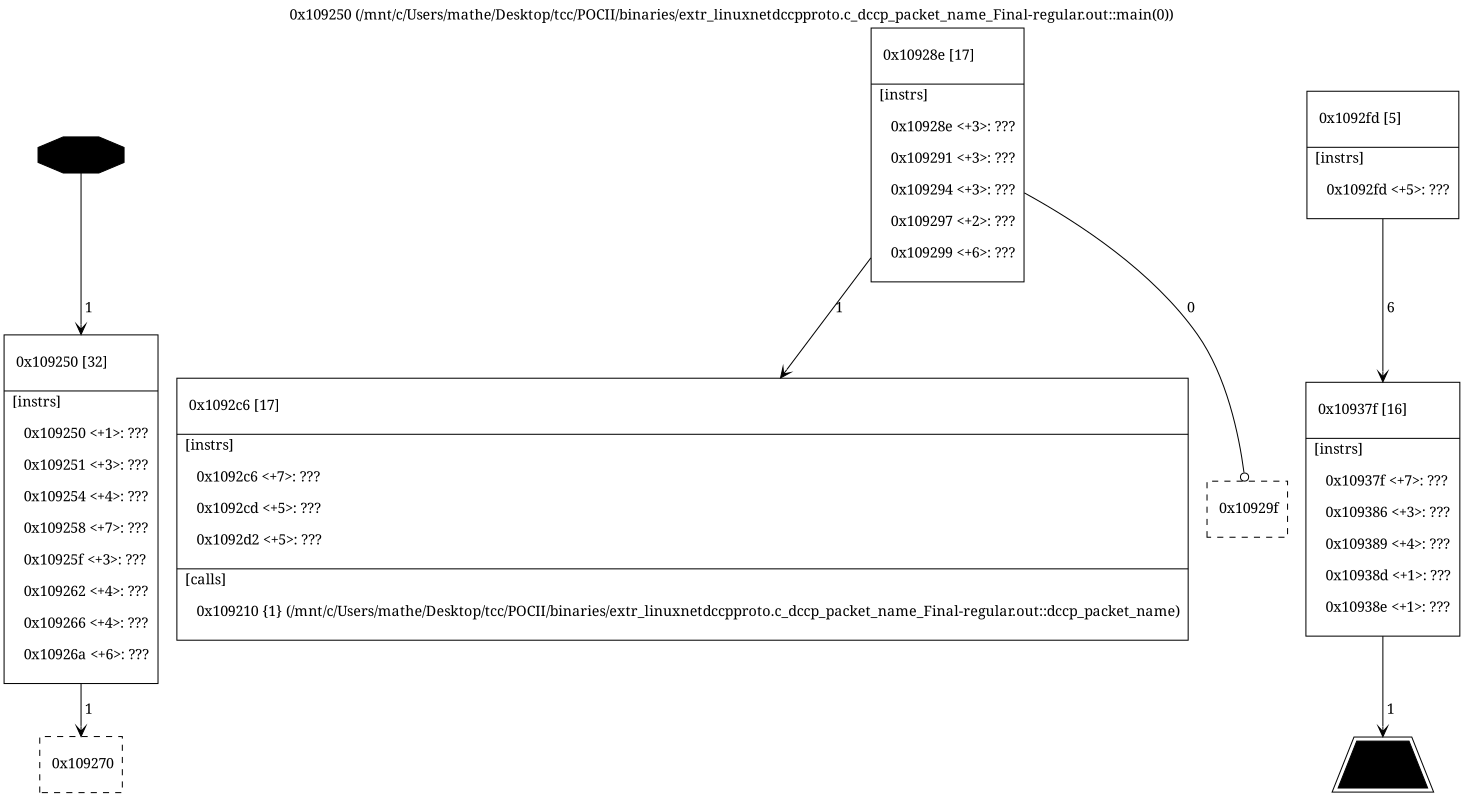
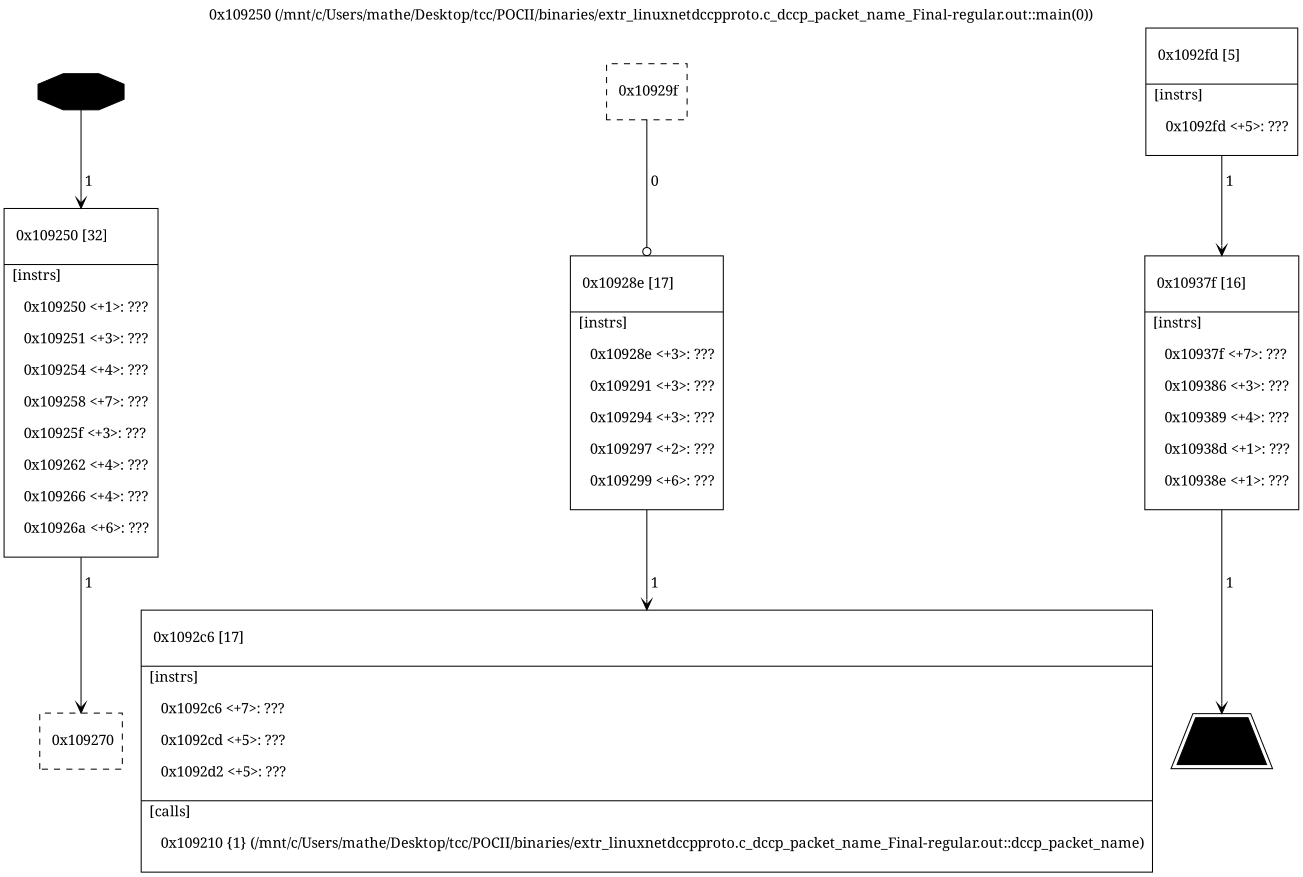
edge "0x10928e [17]" -> "0x10929f": reversed
edge "0x1092fd [5]" -> "0x10937f [16]": label " 6" -> " 1"
